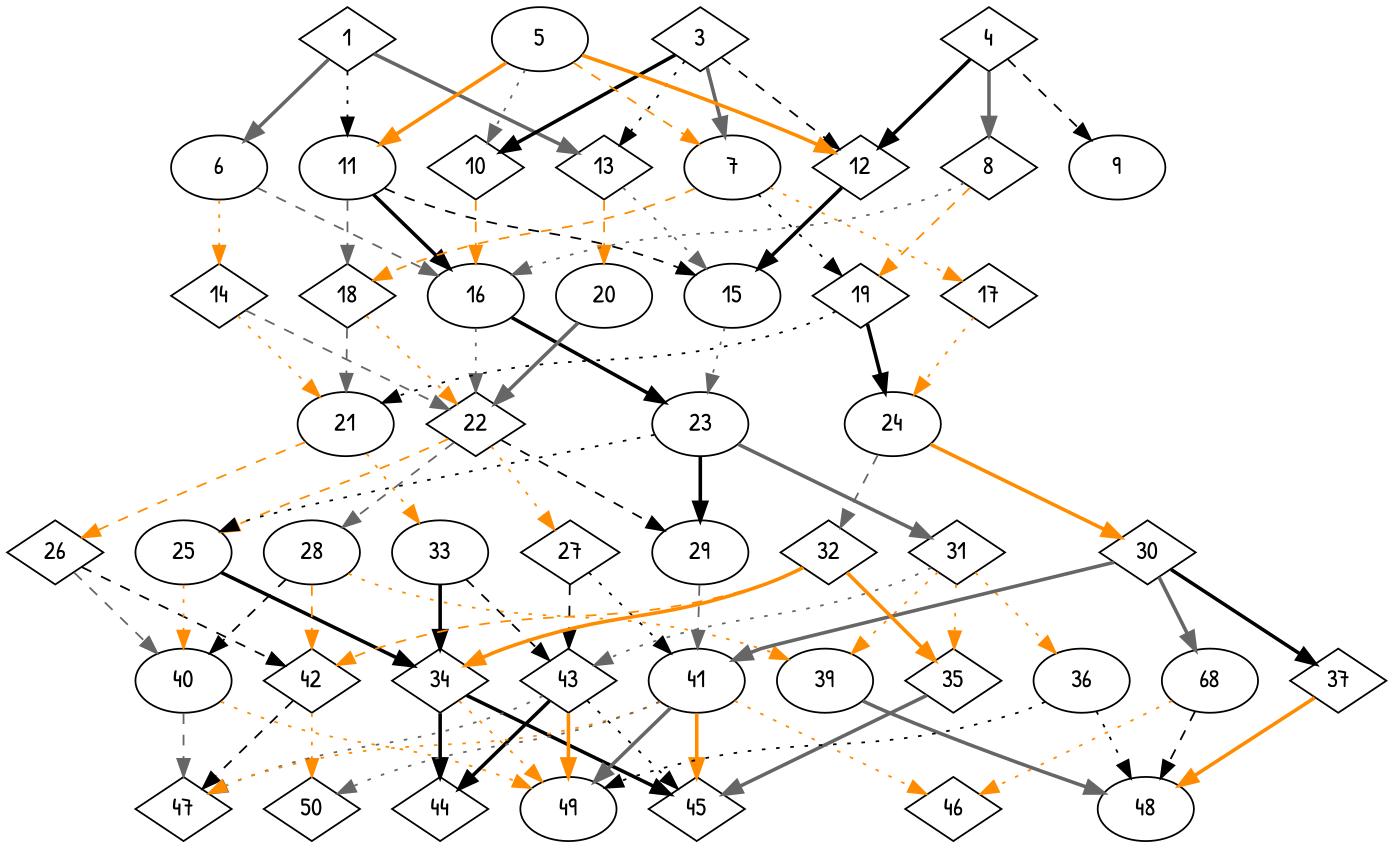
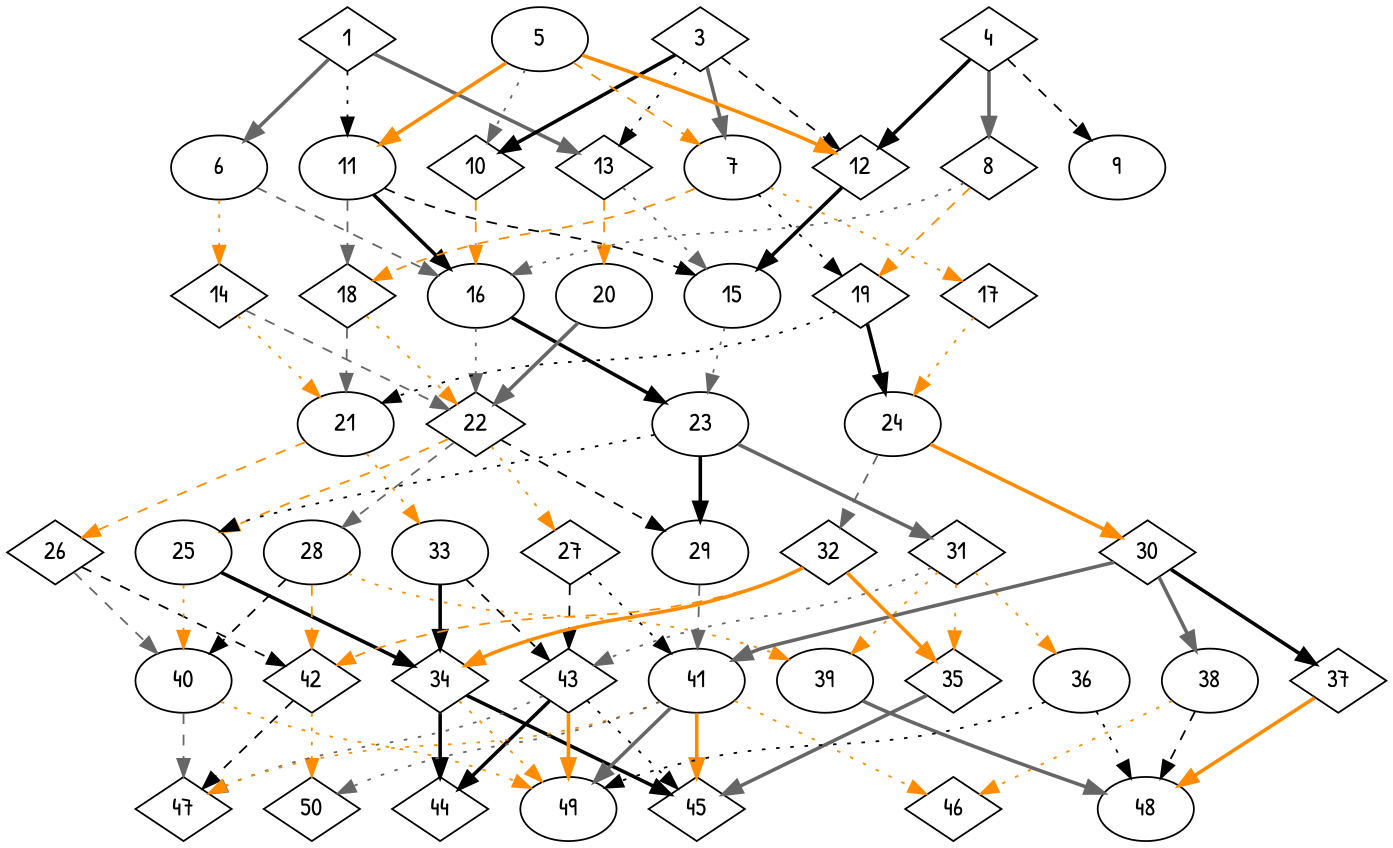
node "68": label "68" -> "38"
